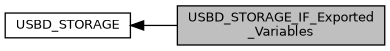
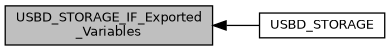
edge "USBD_STORAGE_IF_Exported _Variables" -> "USBD_STORAGE": reversed
